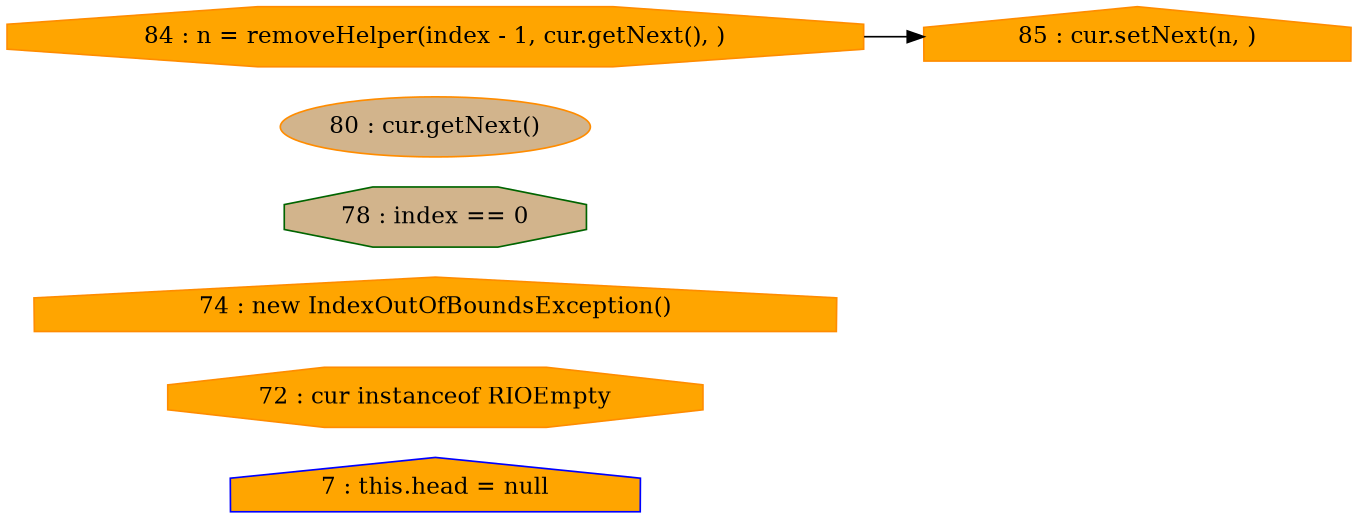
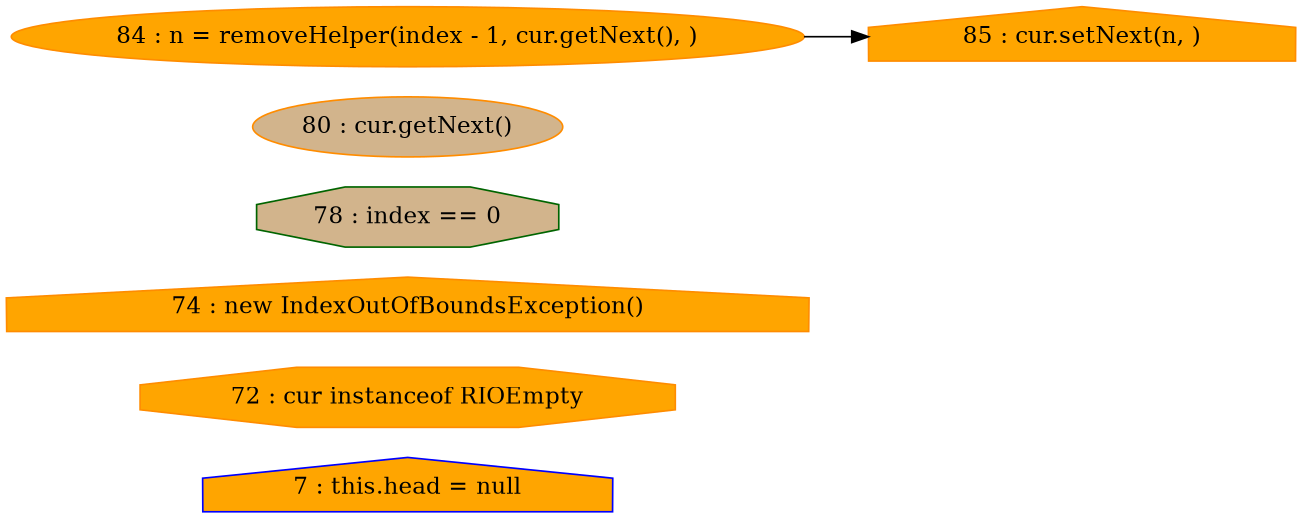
node "84 : n = removeHelper(index - 1, cur.getNext(), )": shape octagon -> ellipse
